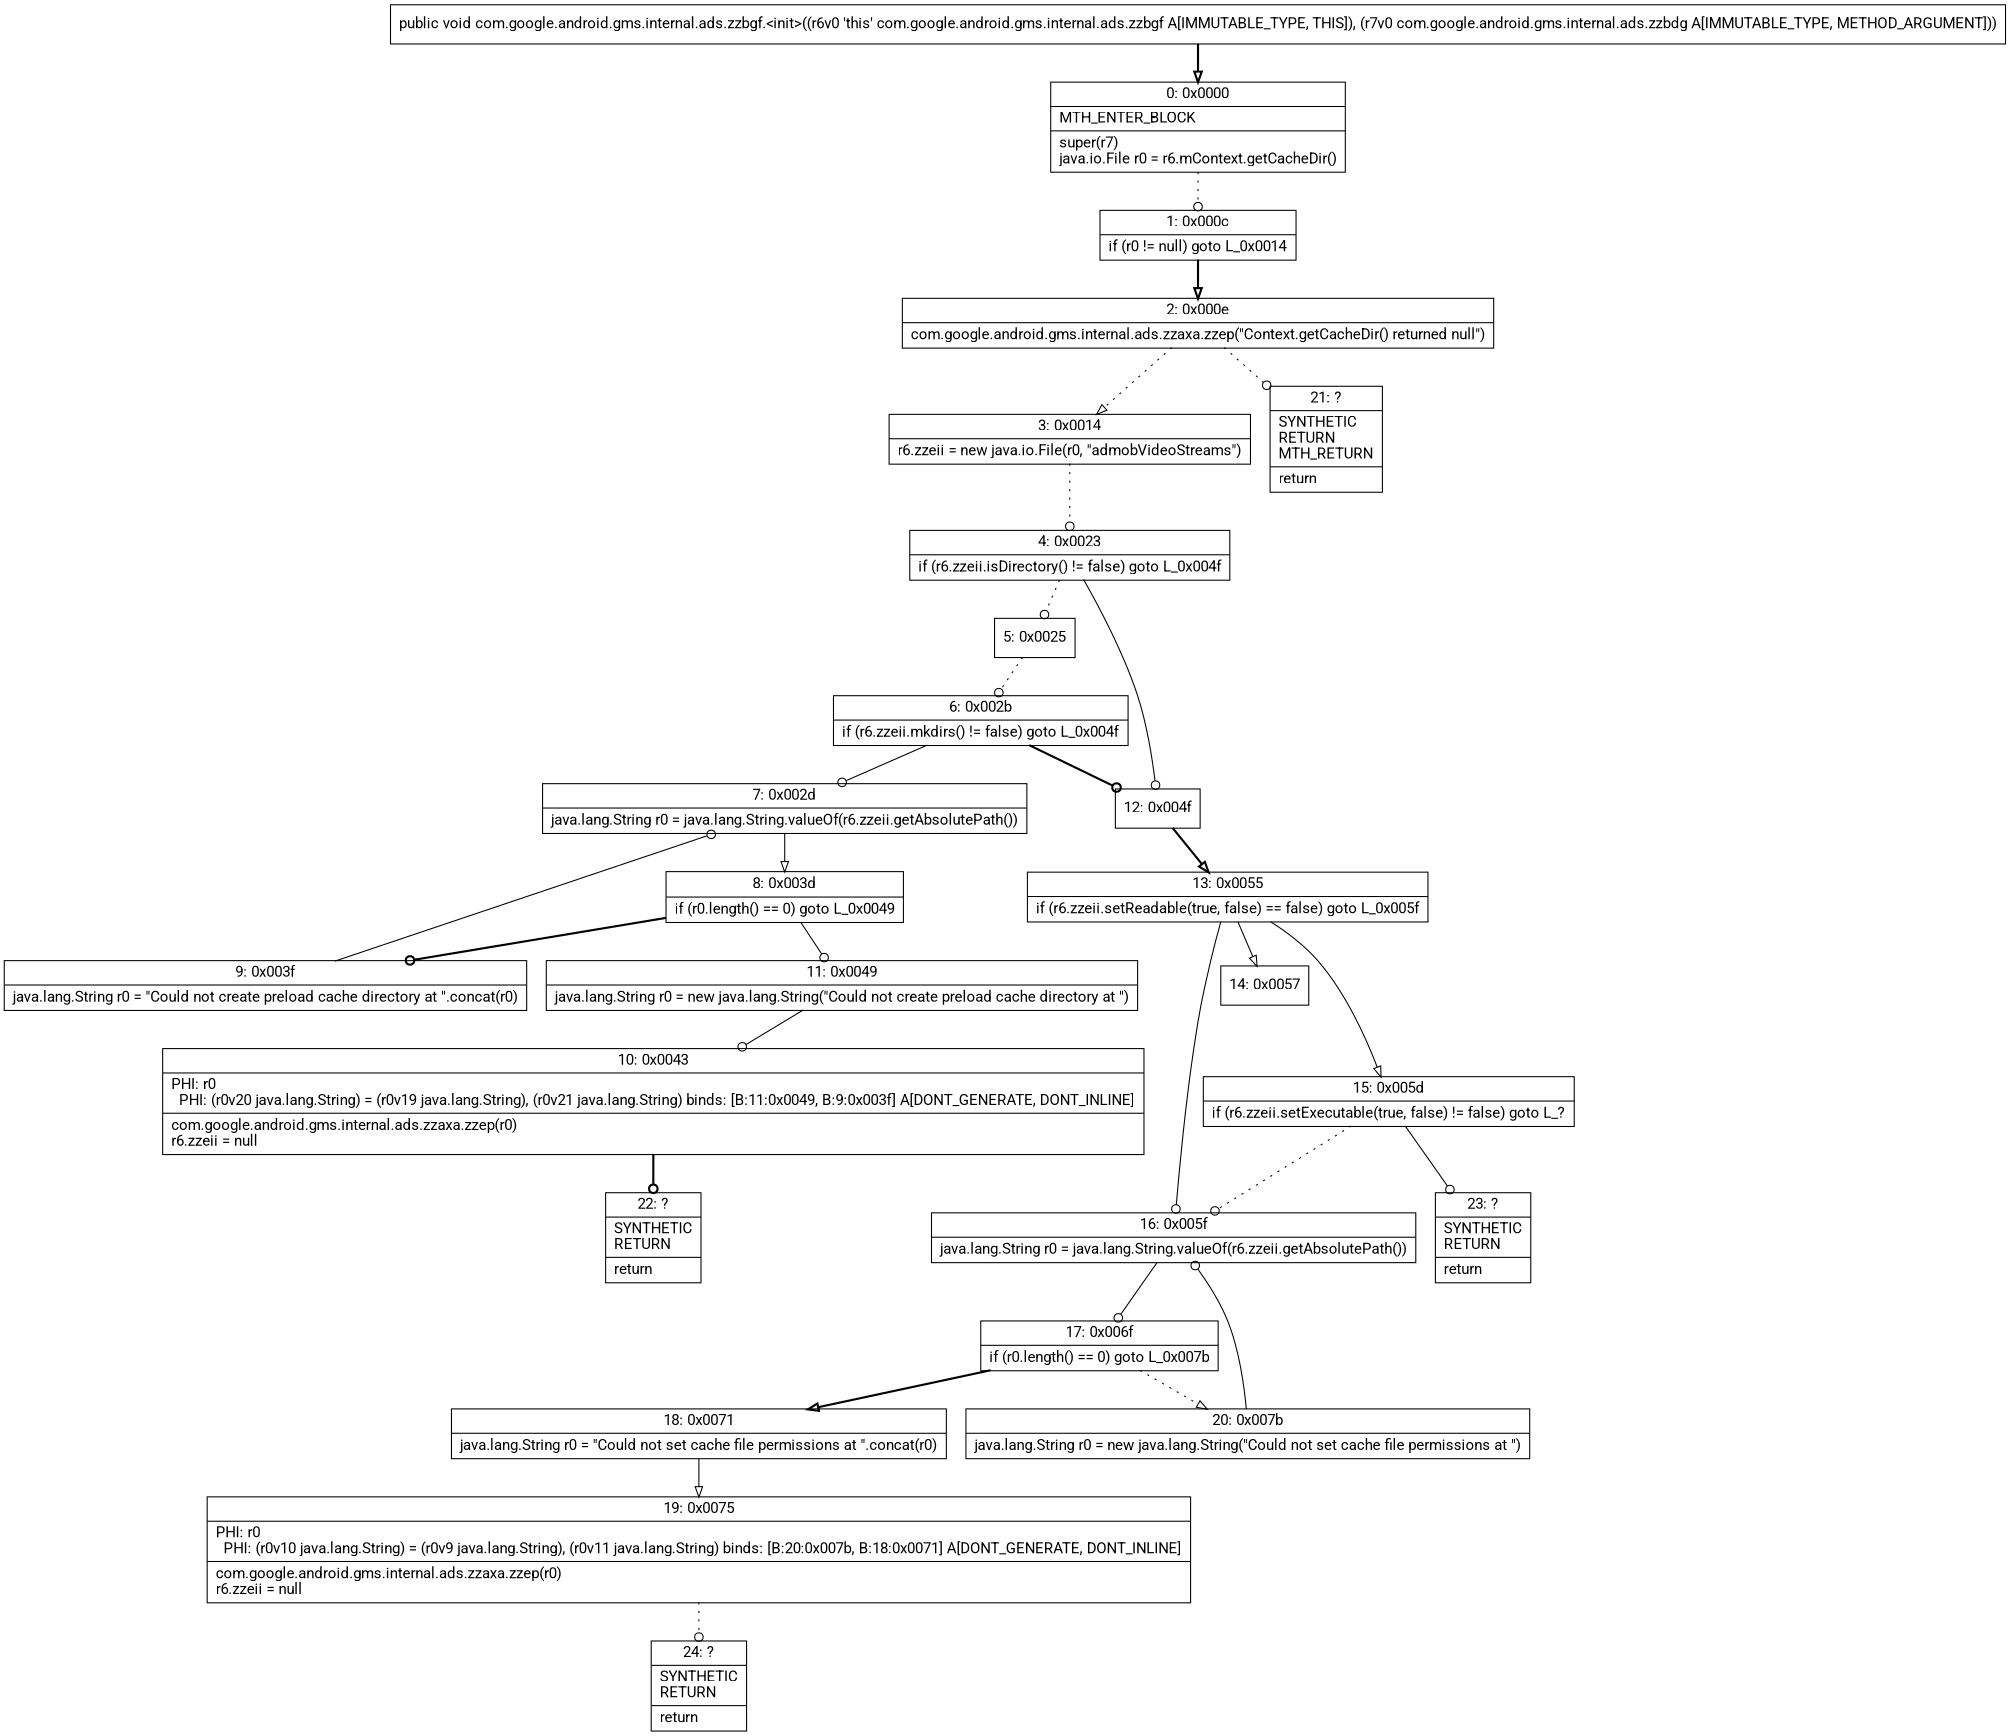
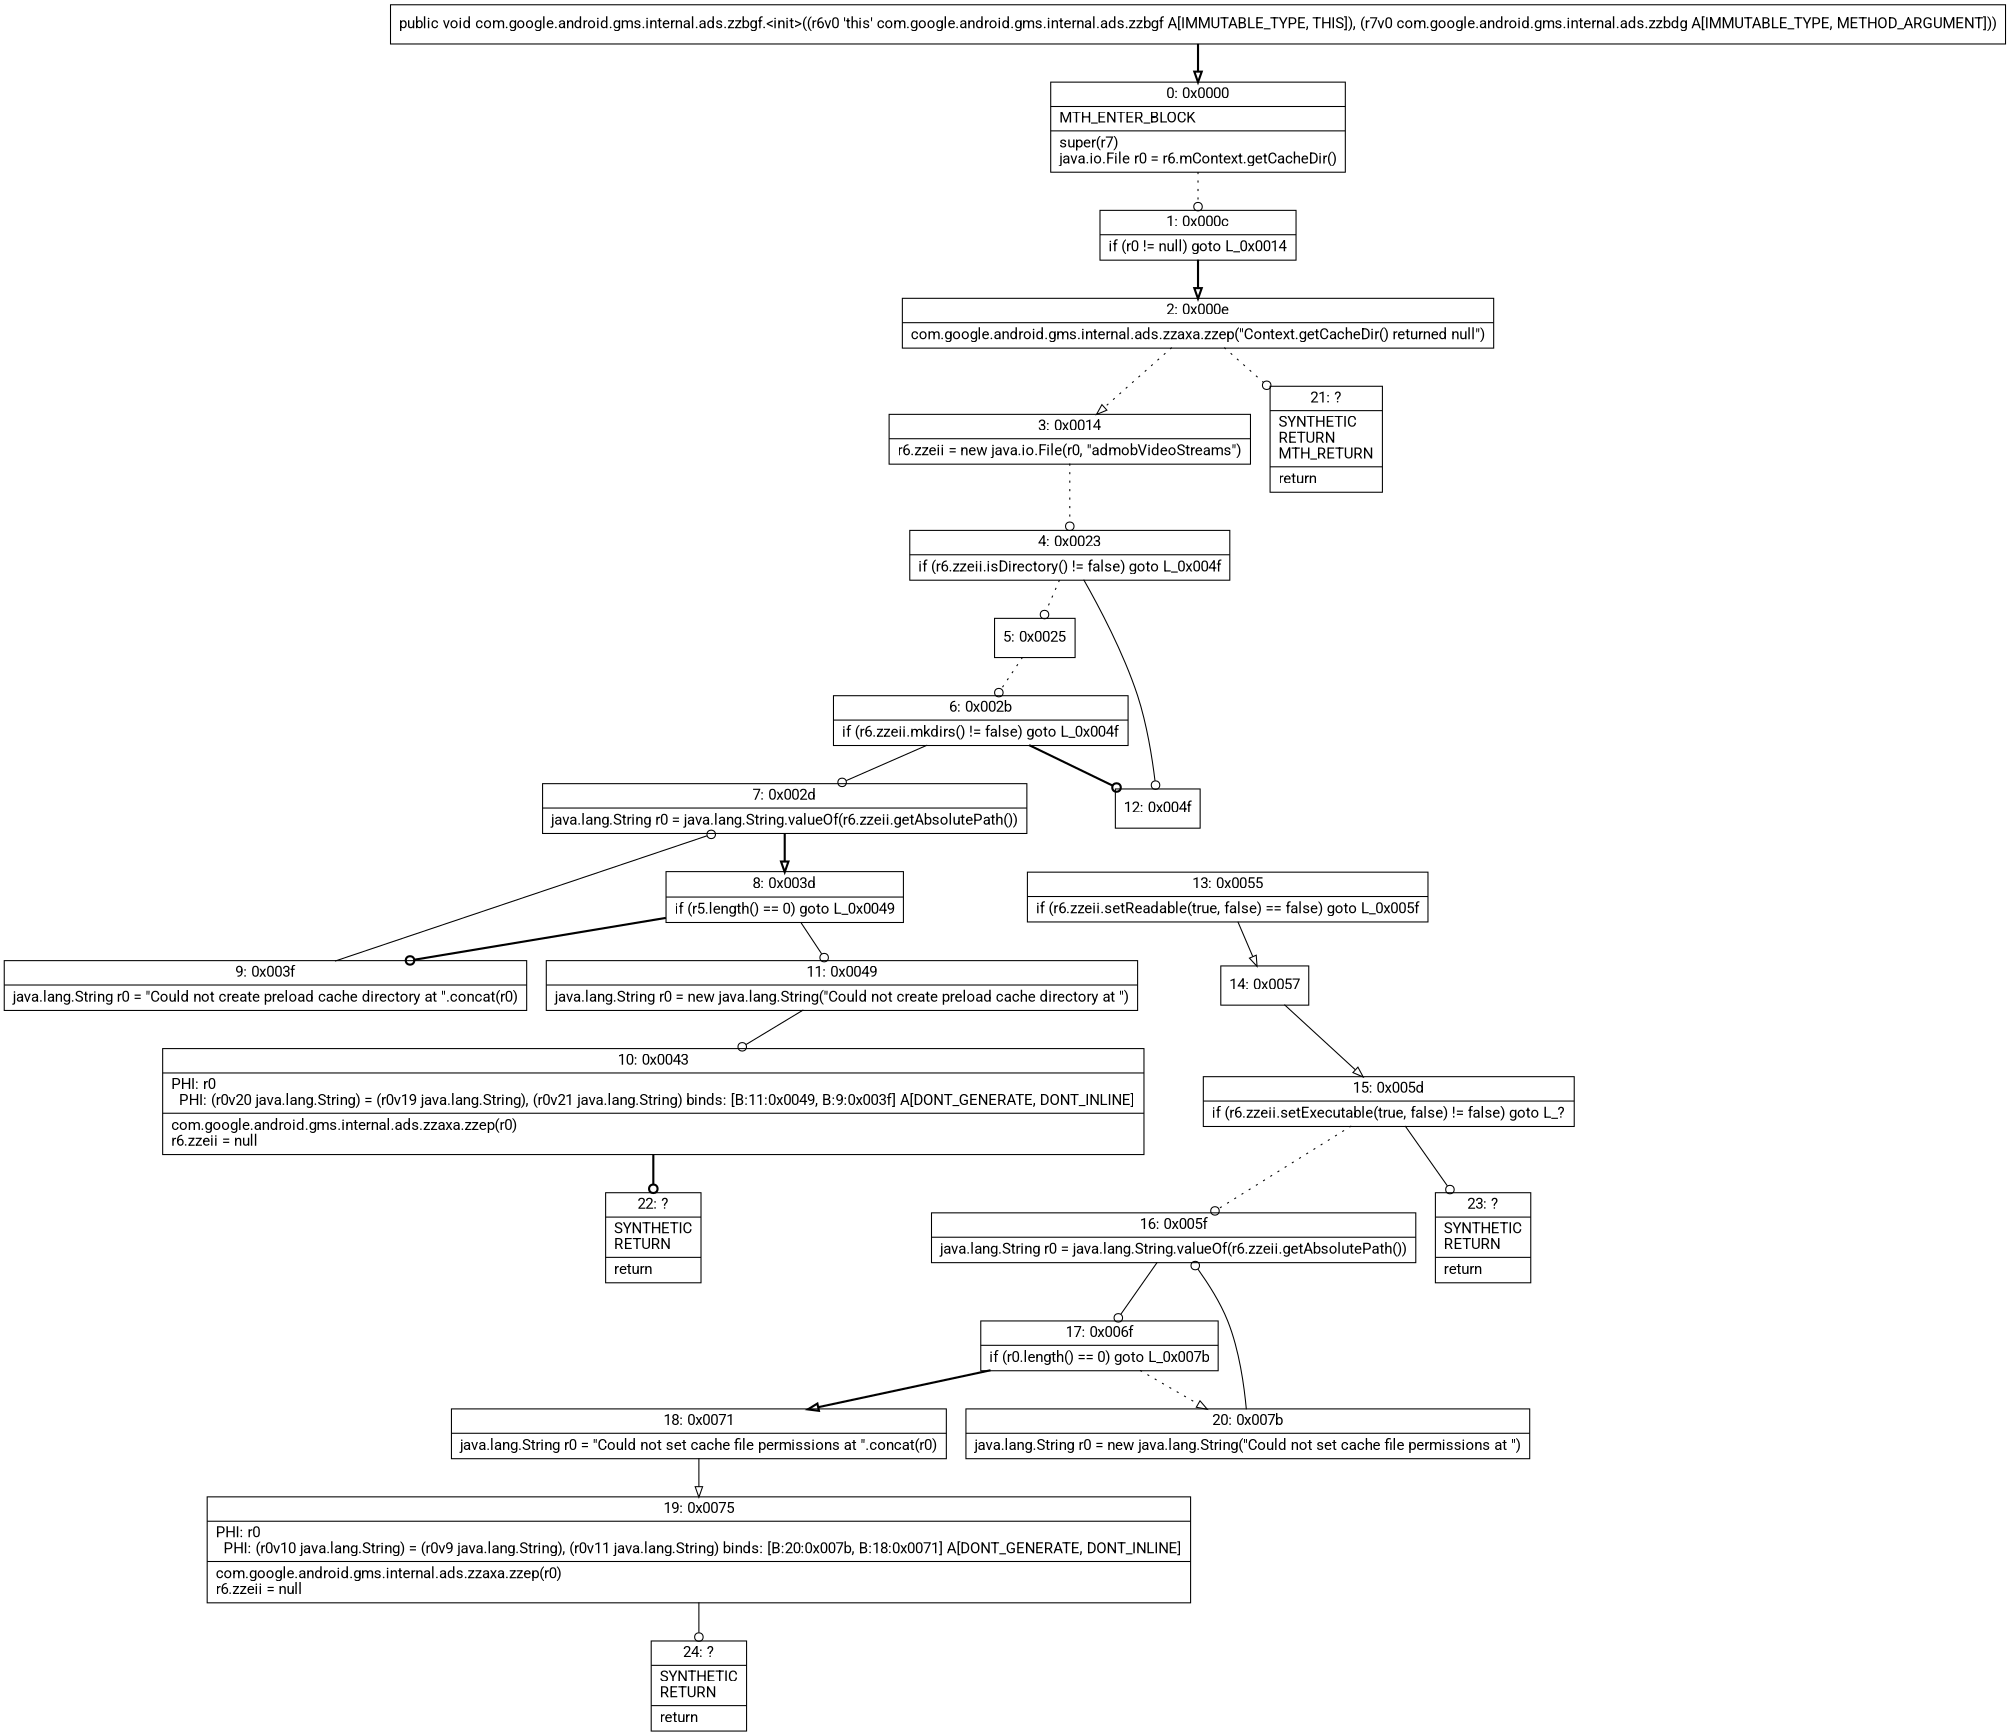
edge "12: 0x004f" -> "13: 0x0055": removed
edge "7: 0x002d" -> "8: 0x003d": style solid -> bold
node "8: 0x003d": text "if (r0.length() == 0) goto L_0x0049" -> "if (r5.length() == 0) goto L_0x0049"
edge "13: 0x0055" -> "15: 0x005d": now "14: 0x0057" -> "15: 0x005d"
edge "13: 0x0055" -> "16: 0x005f": removed
edge "19: 0x0075" -> "24: ?": style dotted -> solid
